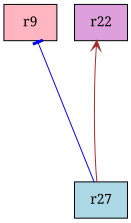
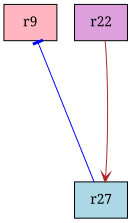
edge "r27" -> "r22": reversed
